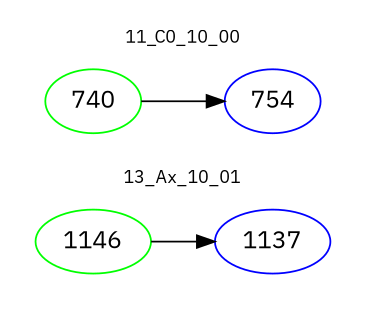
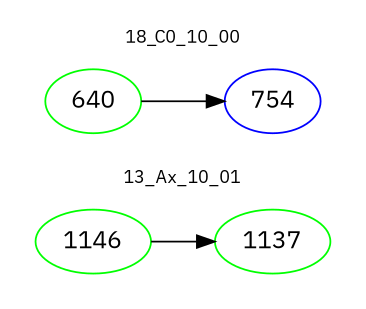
cluster "11_C0_10_00": label "11_C0_10_00" -> "18_C0_10_00"
node "740": label "740" -> "640"
node "1137": color blue -> green
